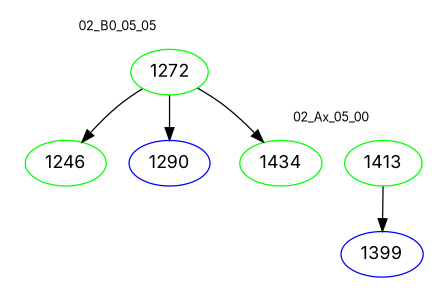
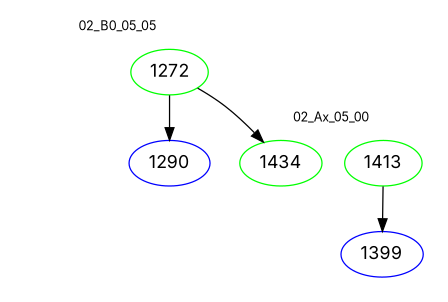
node "1246": removed
